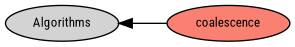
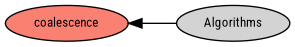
edge "coalescence" -> "Algorithms": reversed
